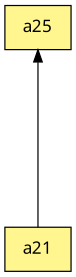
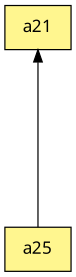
edge "a21" -> "a25": reversed
